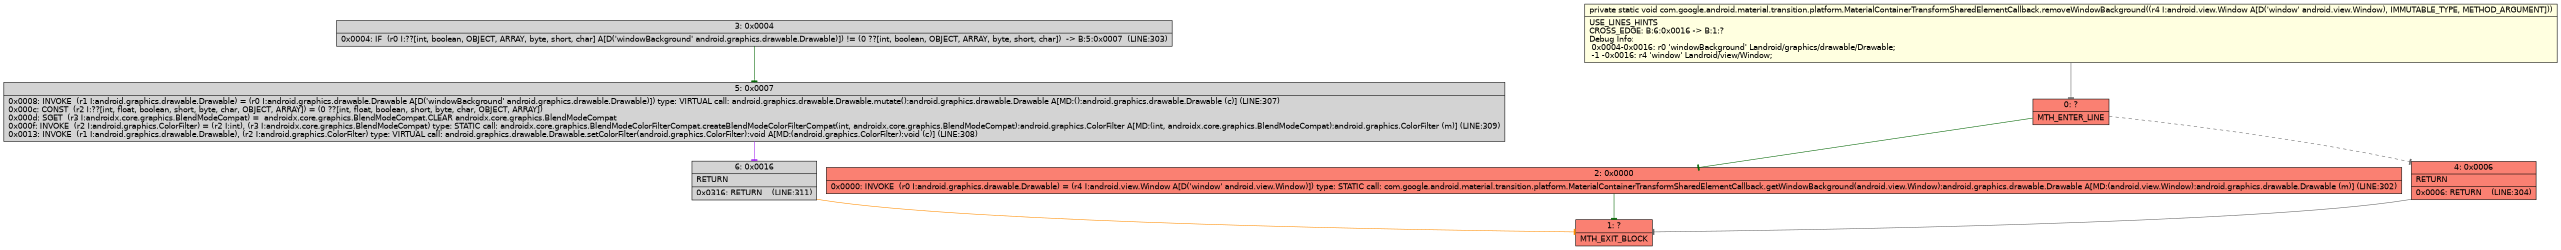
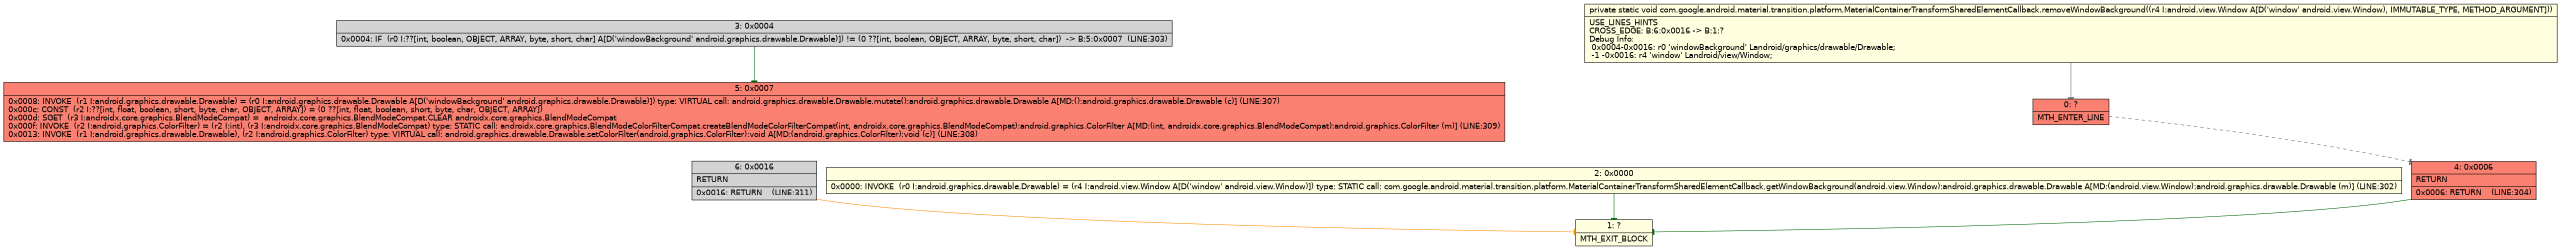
node "5: 0x0007": fillcolor lightgrey -> salmon
edge "0: ?" -> "2: 0x0000": removed
edge "5: 0x0007" -> "6: 0x0016": removed
node "2: 0x0000": fillcolor salmon -> lightyellow
node "6: 0x0016": text "0x0316: RETURN    (LINE:311)" -> "0x0016: RETURN    (LINE:311)"
edge "4: 0x0006" -> "1: ?": color gray40 -> darkgreen
node "1: ?": fillcolor salmon -> lightyellow
